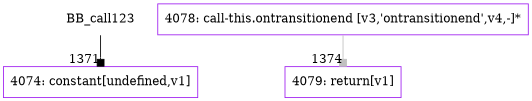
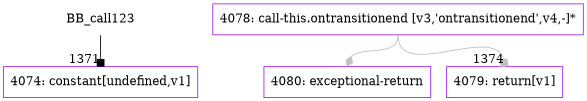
node "4080: exceptional-return": added
